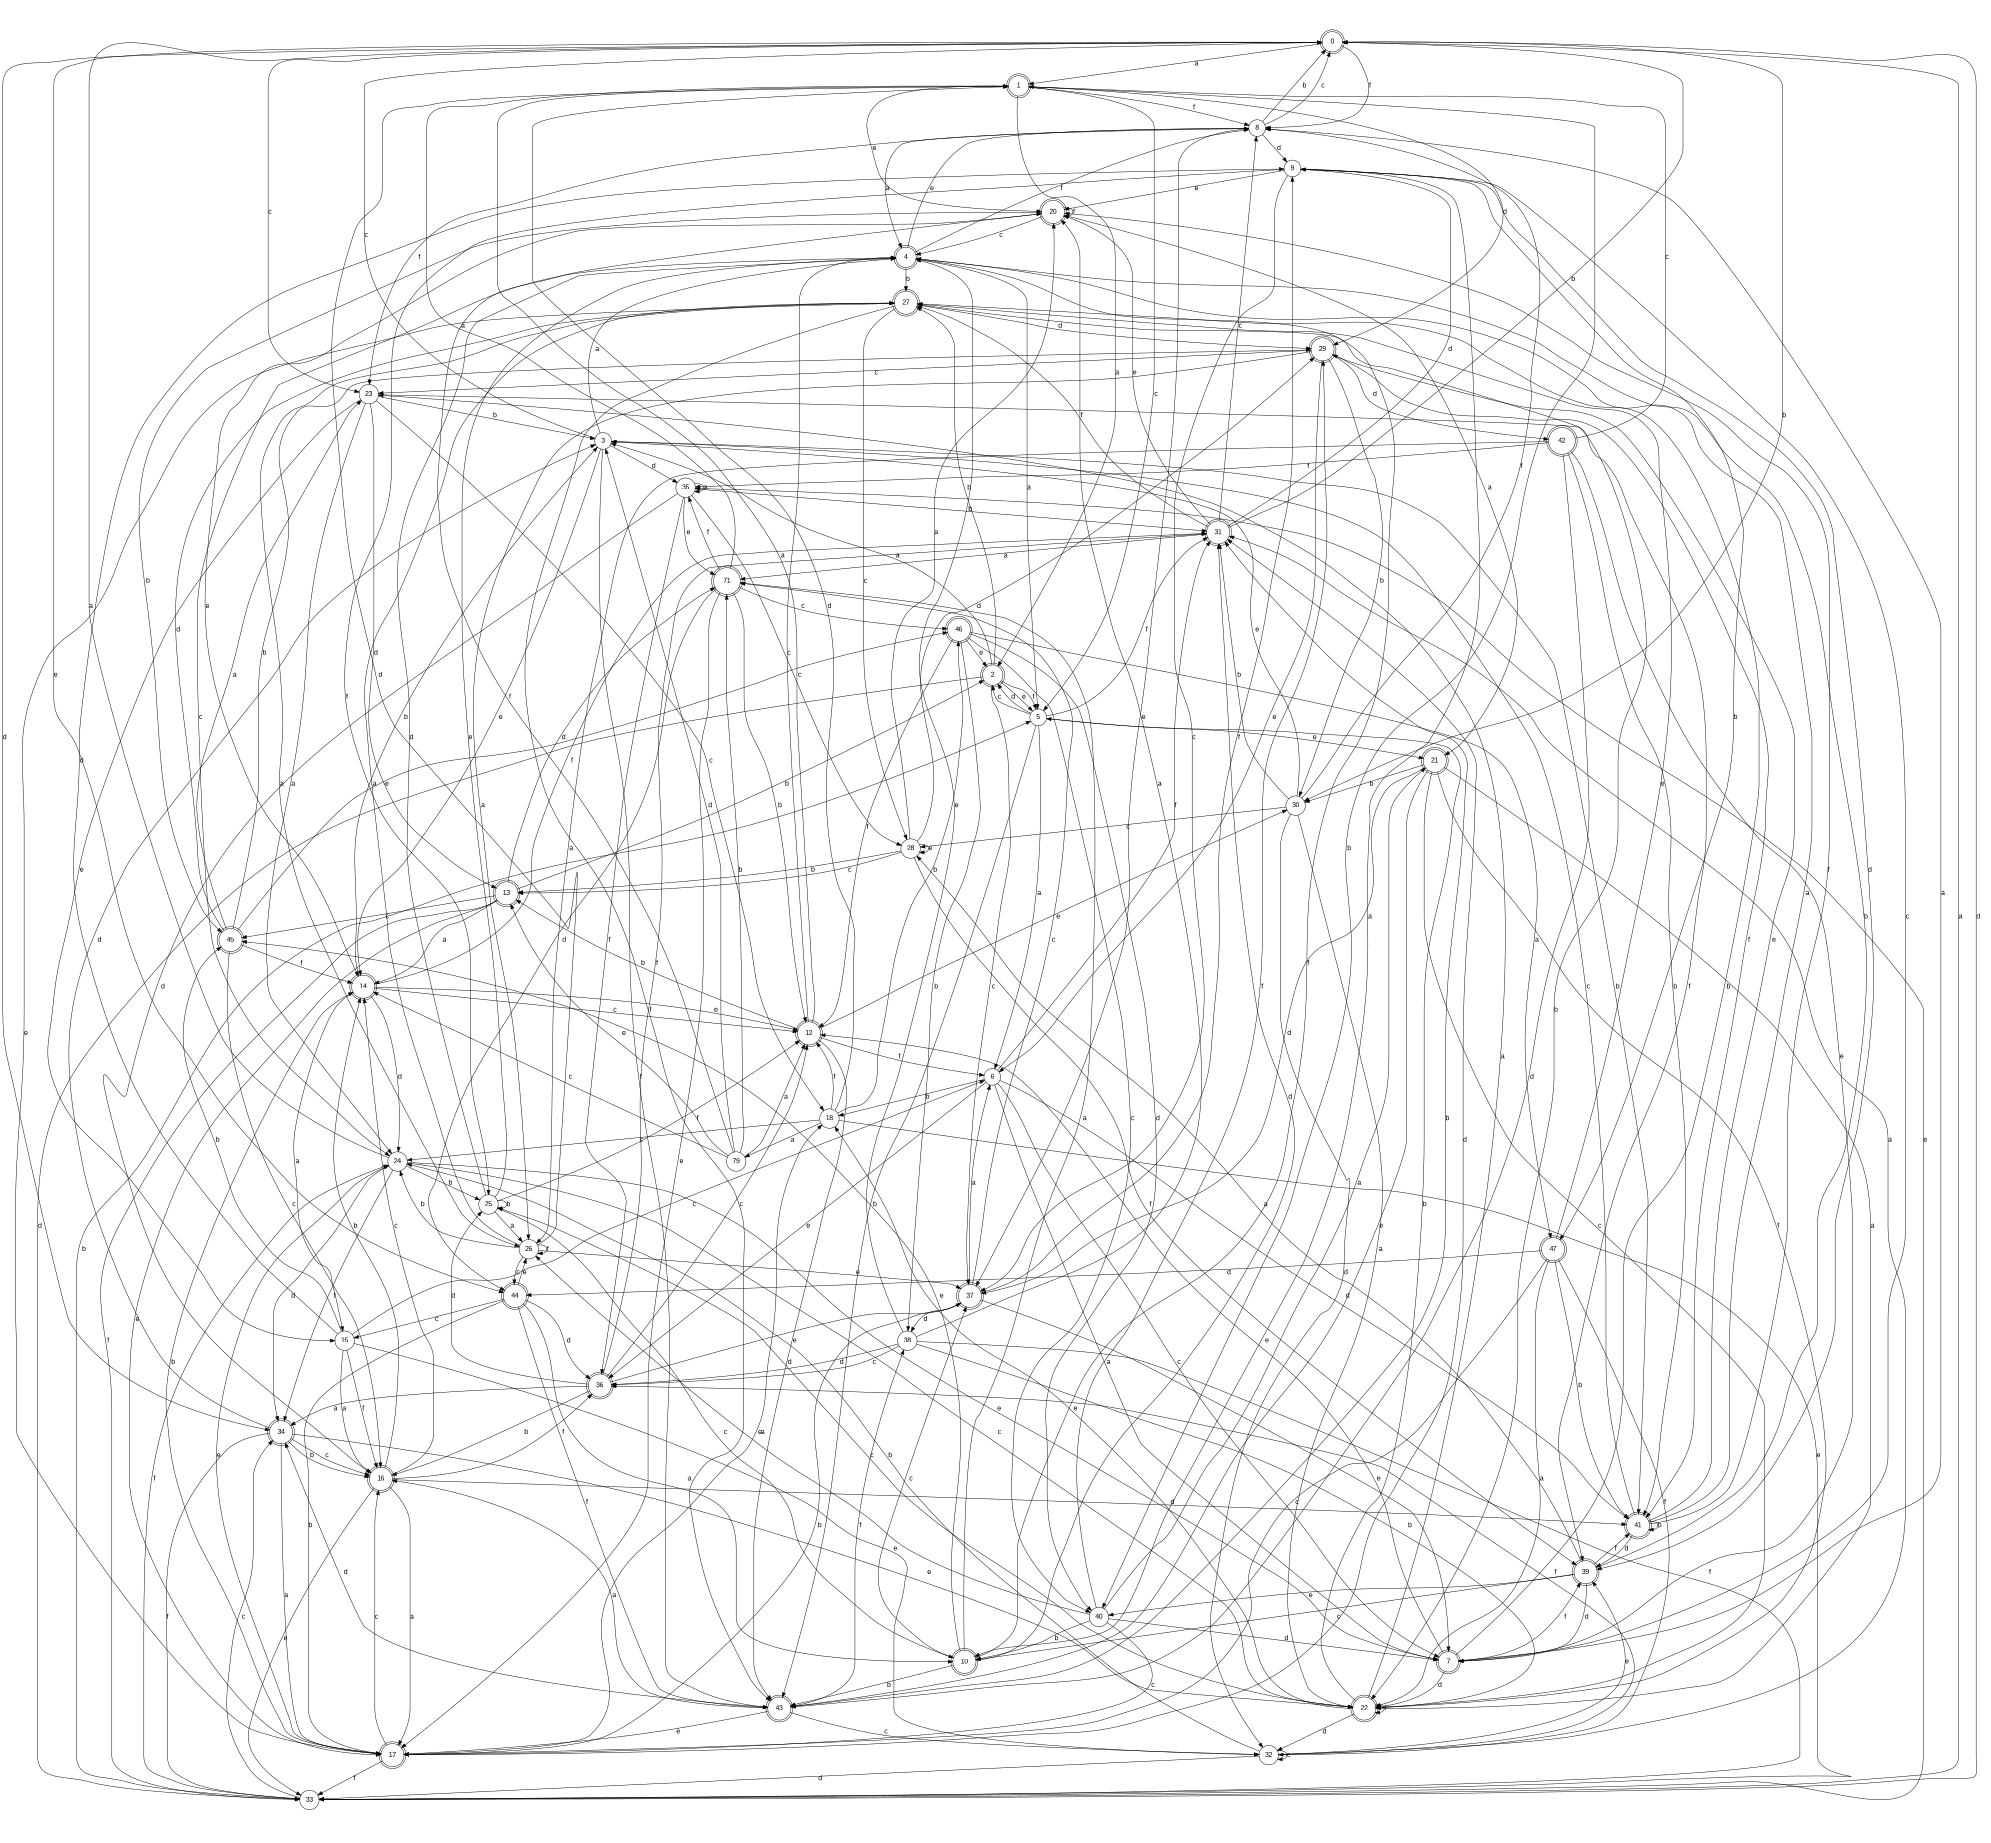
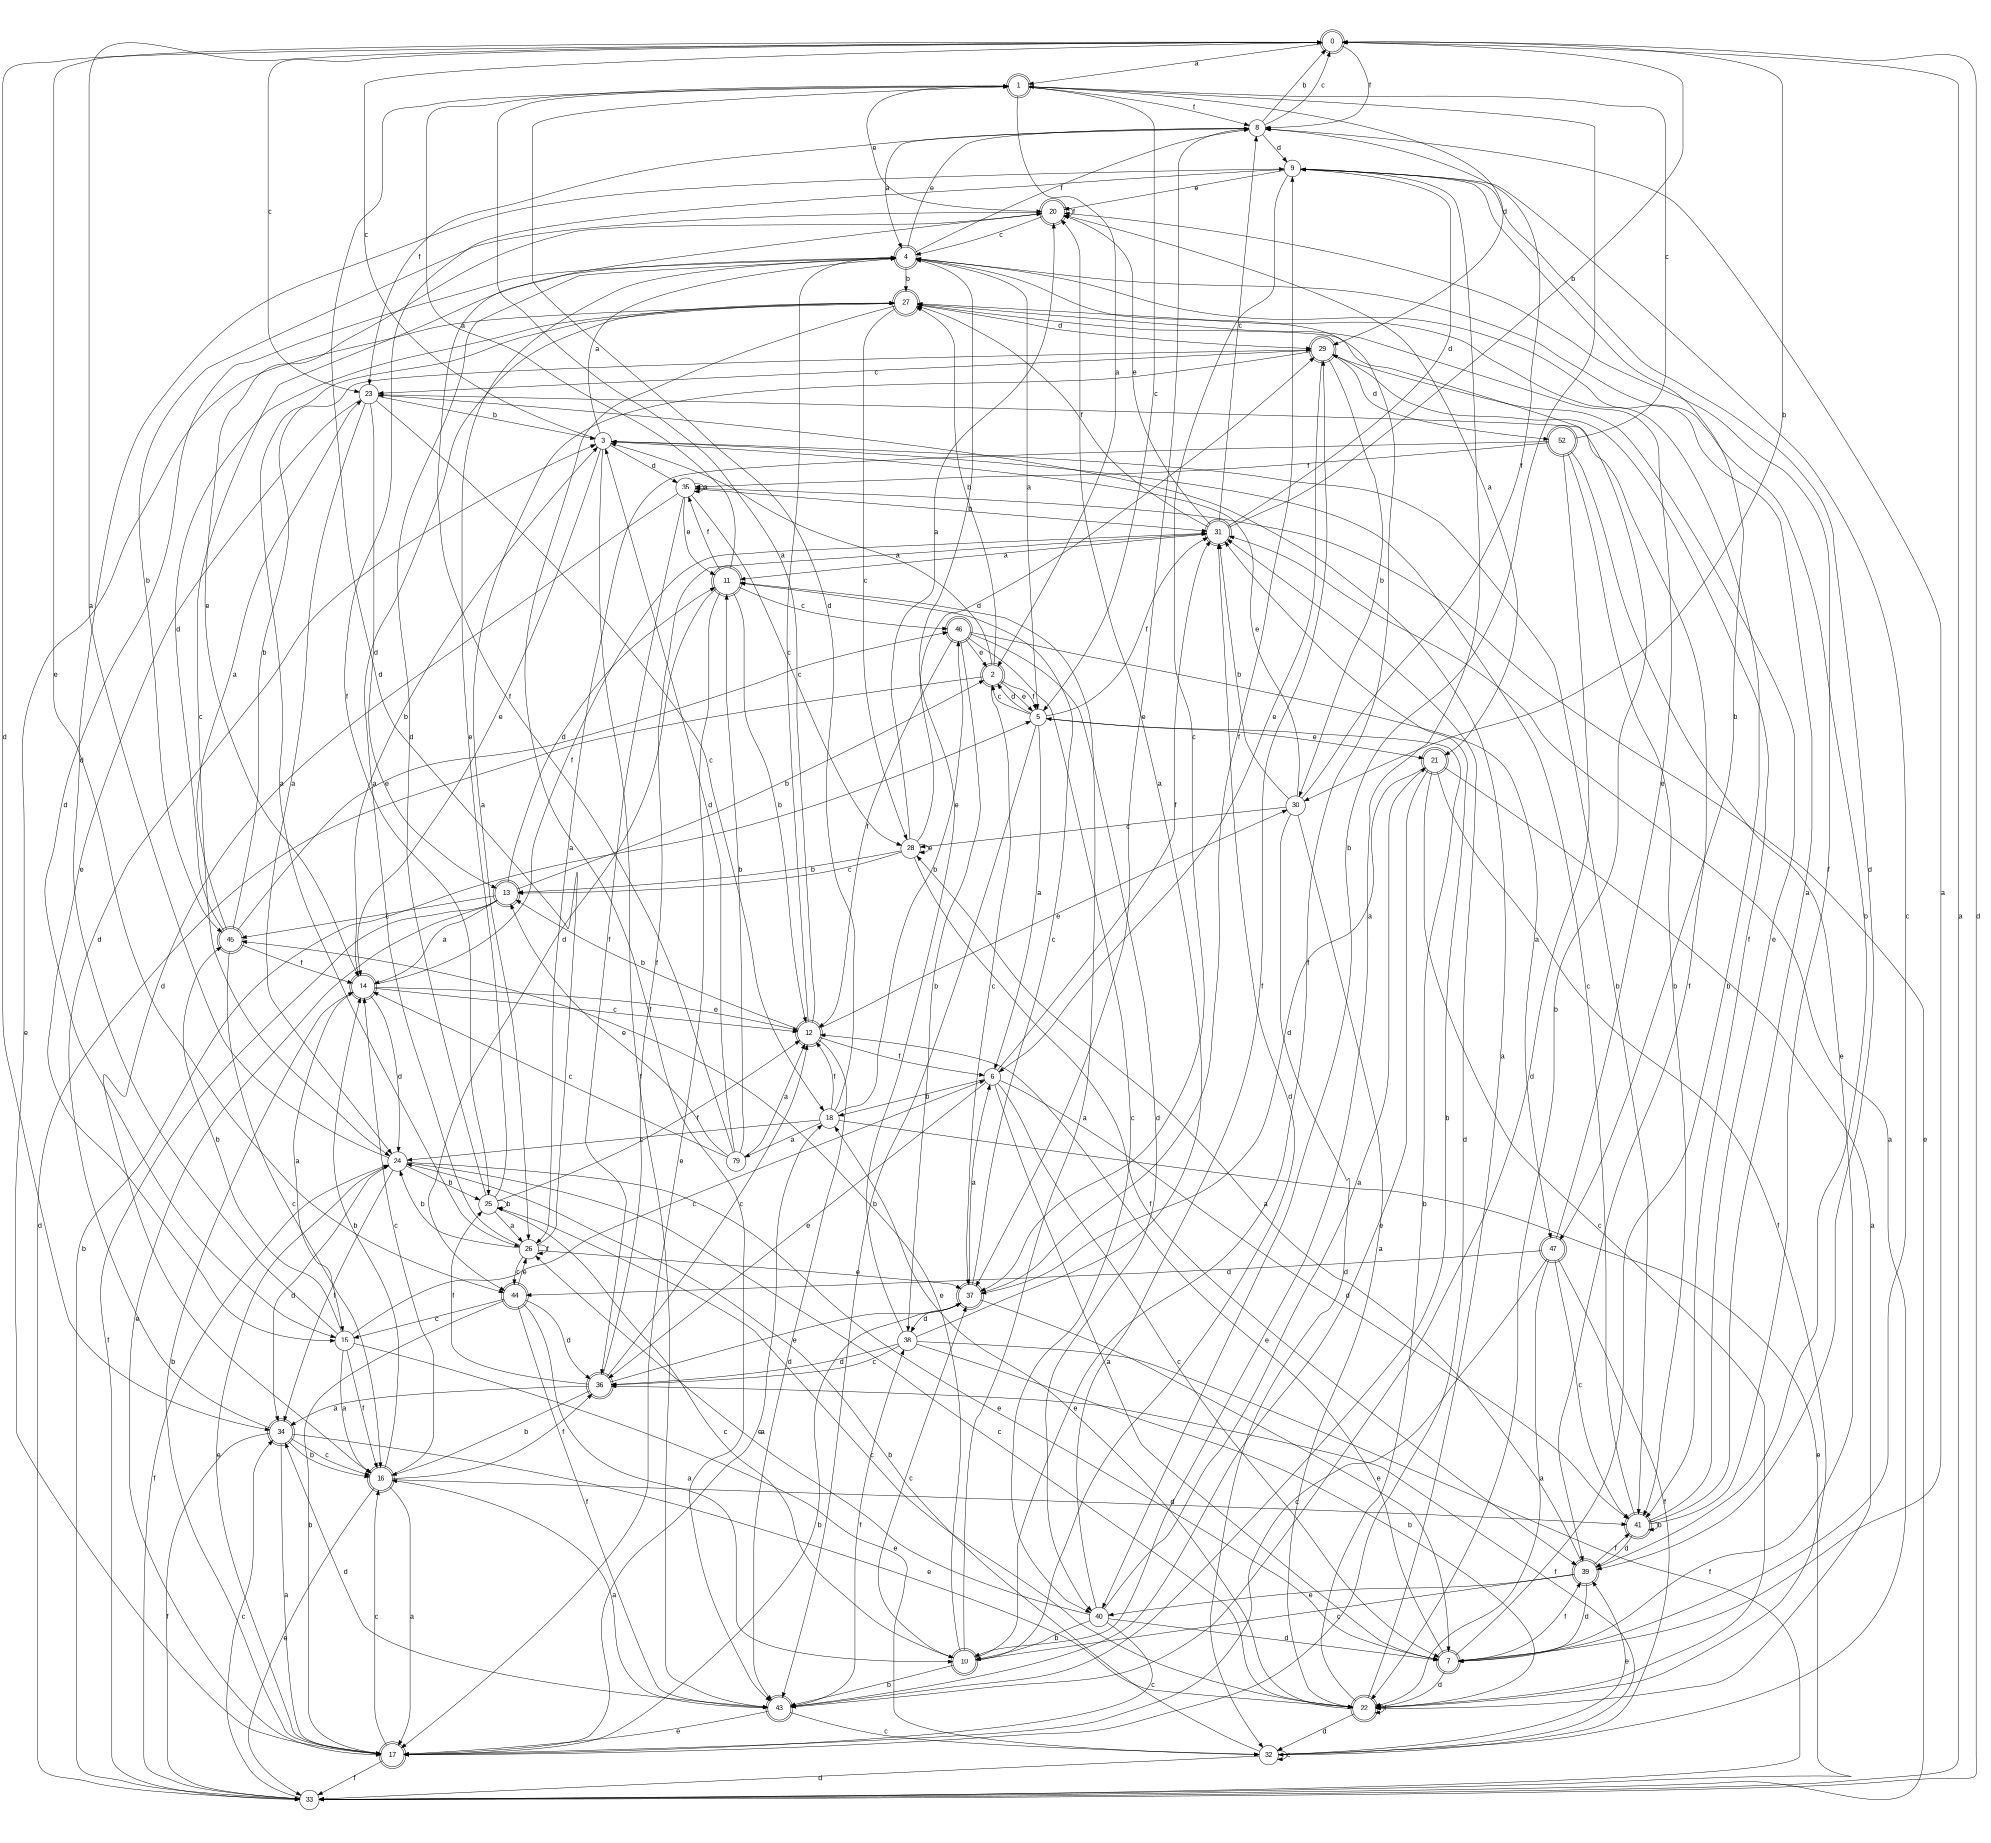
node "42": label "42" -> "52"
edge "4" -> "15": added, label "d"
node "71": label "71" -> "11"
edge "21" -> "30": removed, label "b"
edge "36" -> "25": label "d" -> "f"
edge "47" -> "41": label "b" -> "c"
